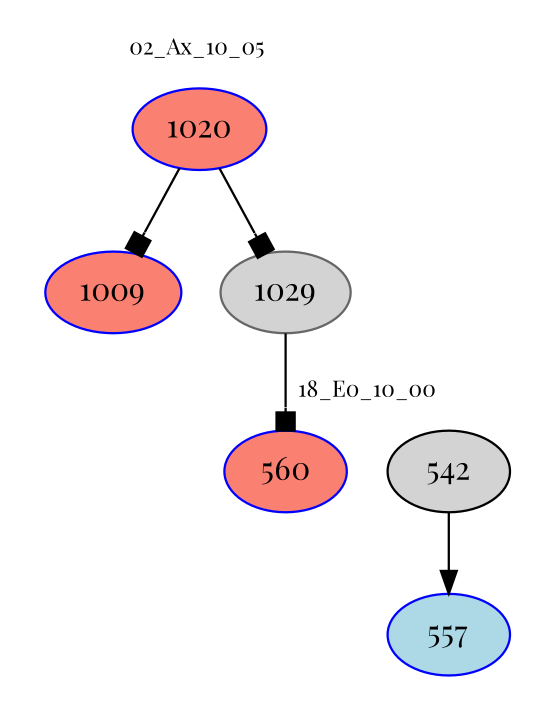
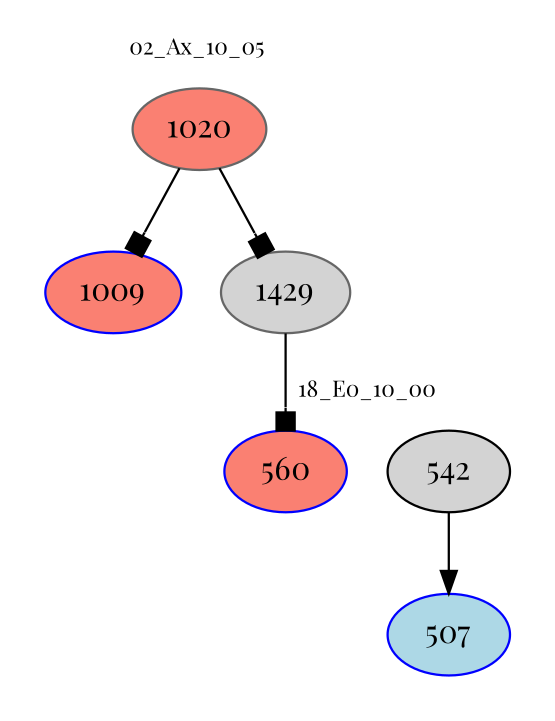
node "1020": color blue -> gray40
node "1029": label "1029" -> "1429"
node "557": label "557" -> "507"
